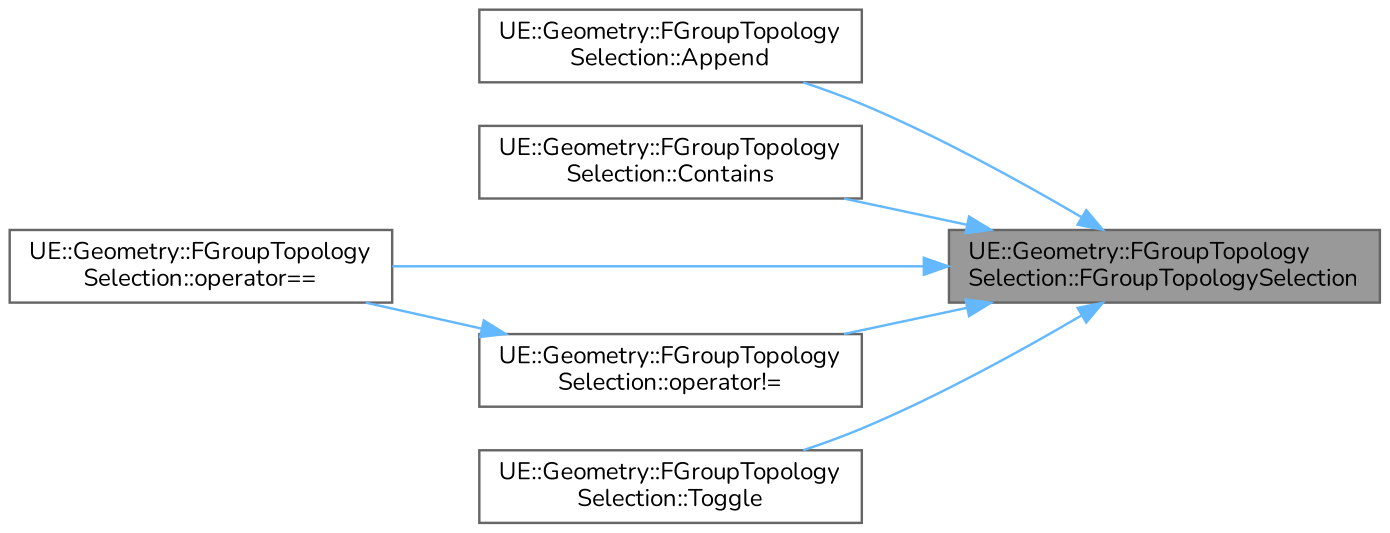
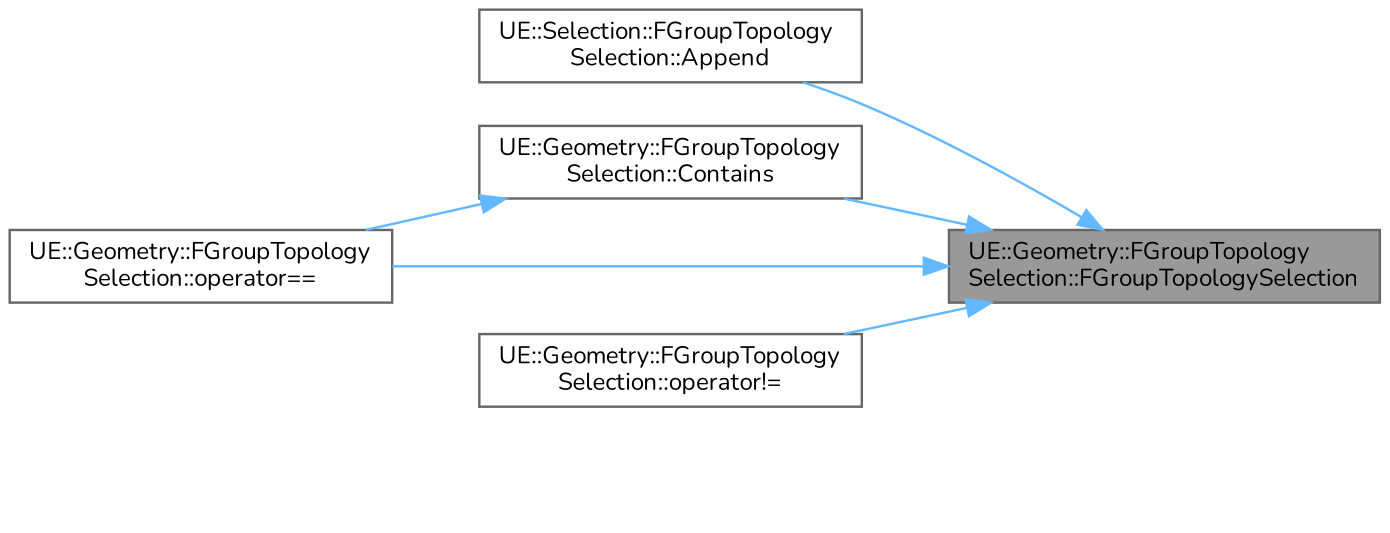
node "UE::Geometry::FGroupTopology Selection::Append": label "UE::Geometry::FGroupTopology Selection::Append" -> "UE::Selection::FGroupTopology Selection::Append"
edge "UE::Geometry::FGroupTopology Selection::operator==" -> "UE::Geometry::FGroupTopology Selection::operator!=": now "UE::Geometry::FGroupTopology Selection::operator==" -> "UE::Geometry::FGroupTopology Selection::Contains"
node "UE::Geometry::FGroupTopology Selection::Toggle": removed
